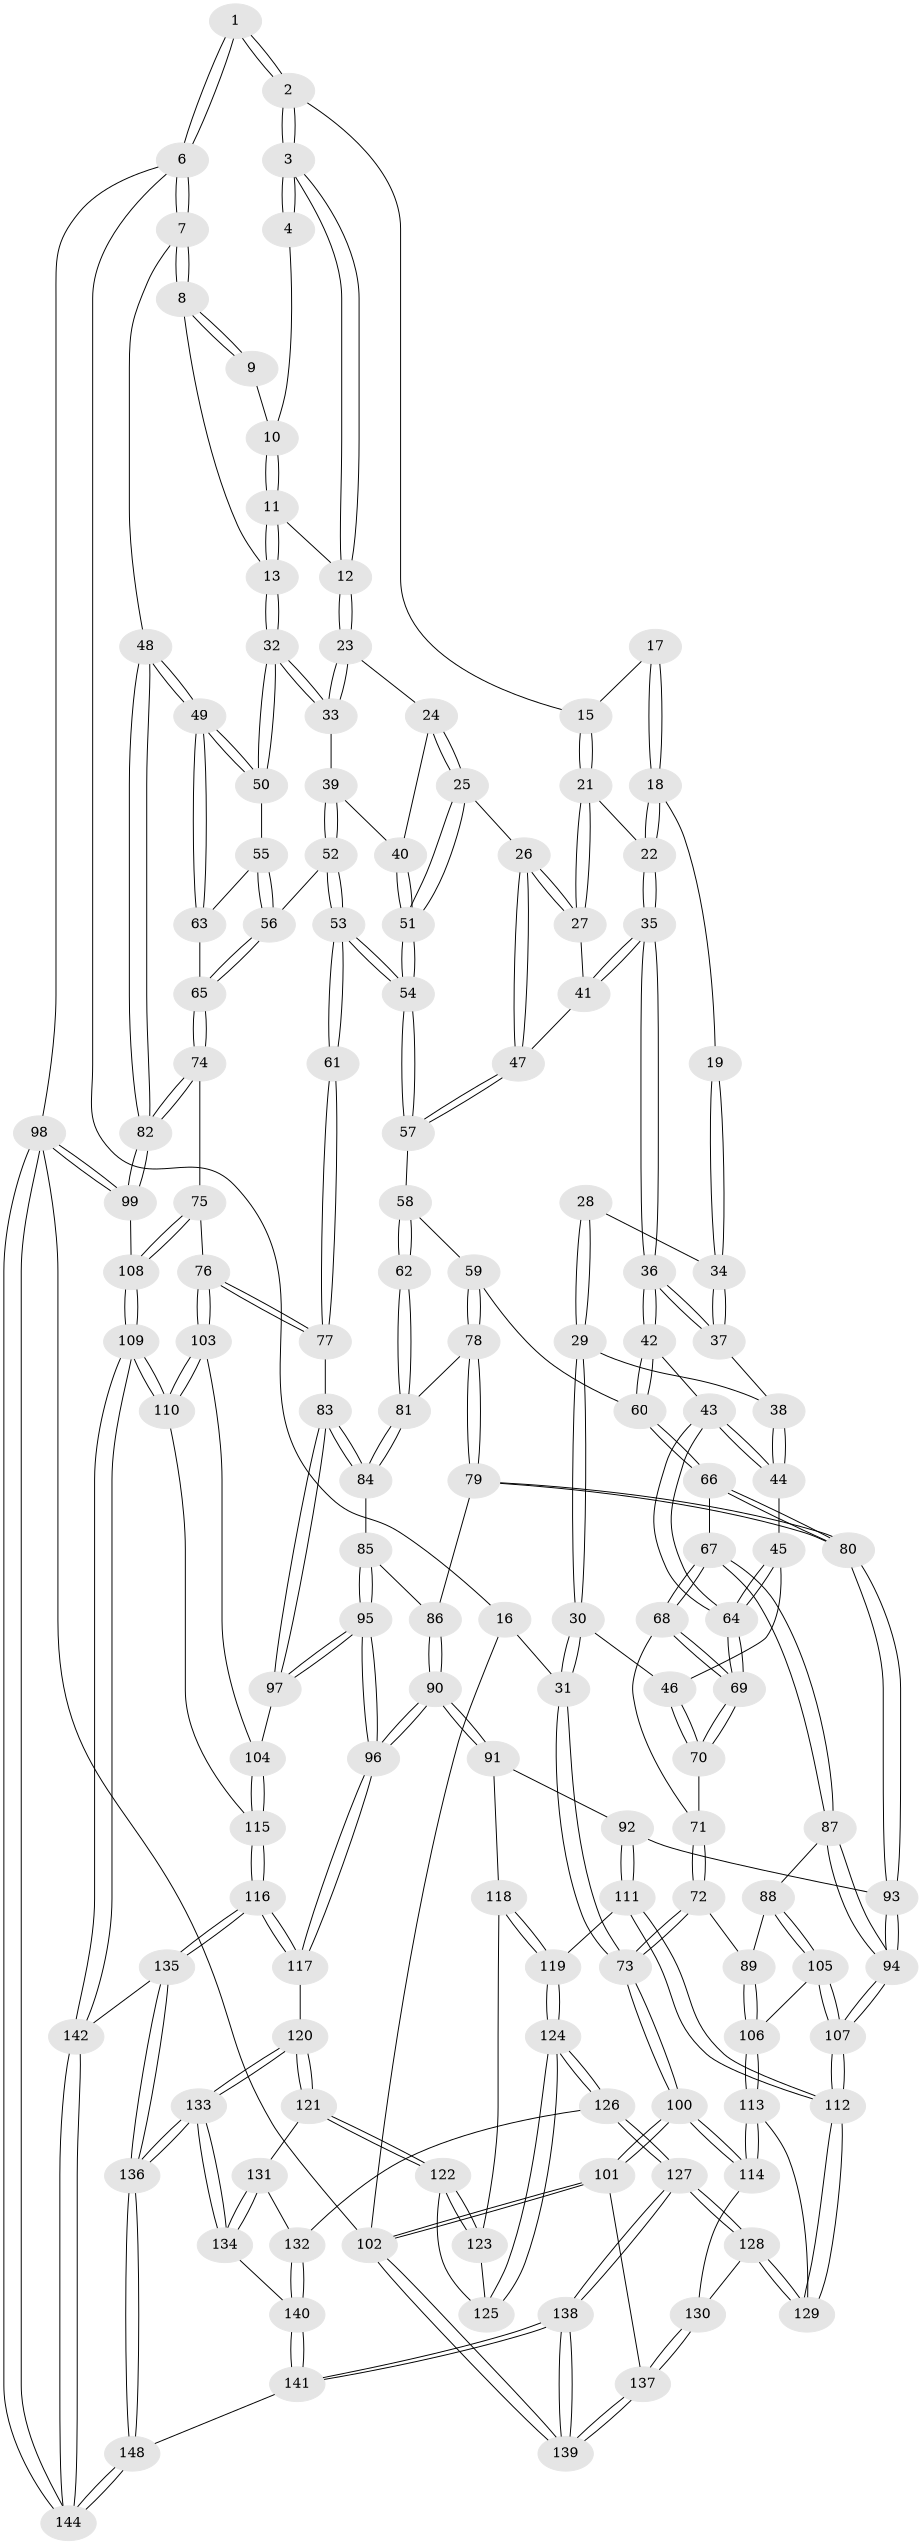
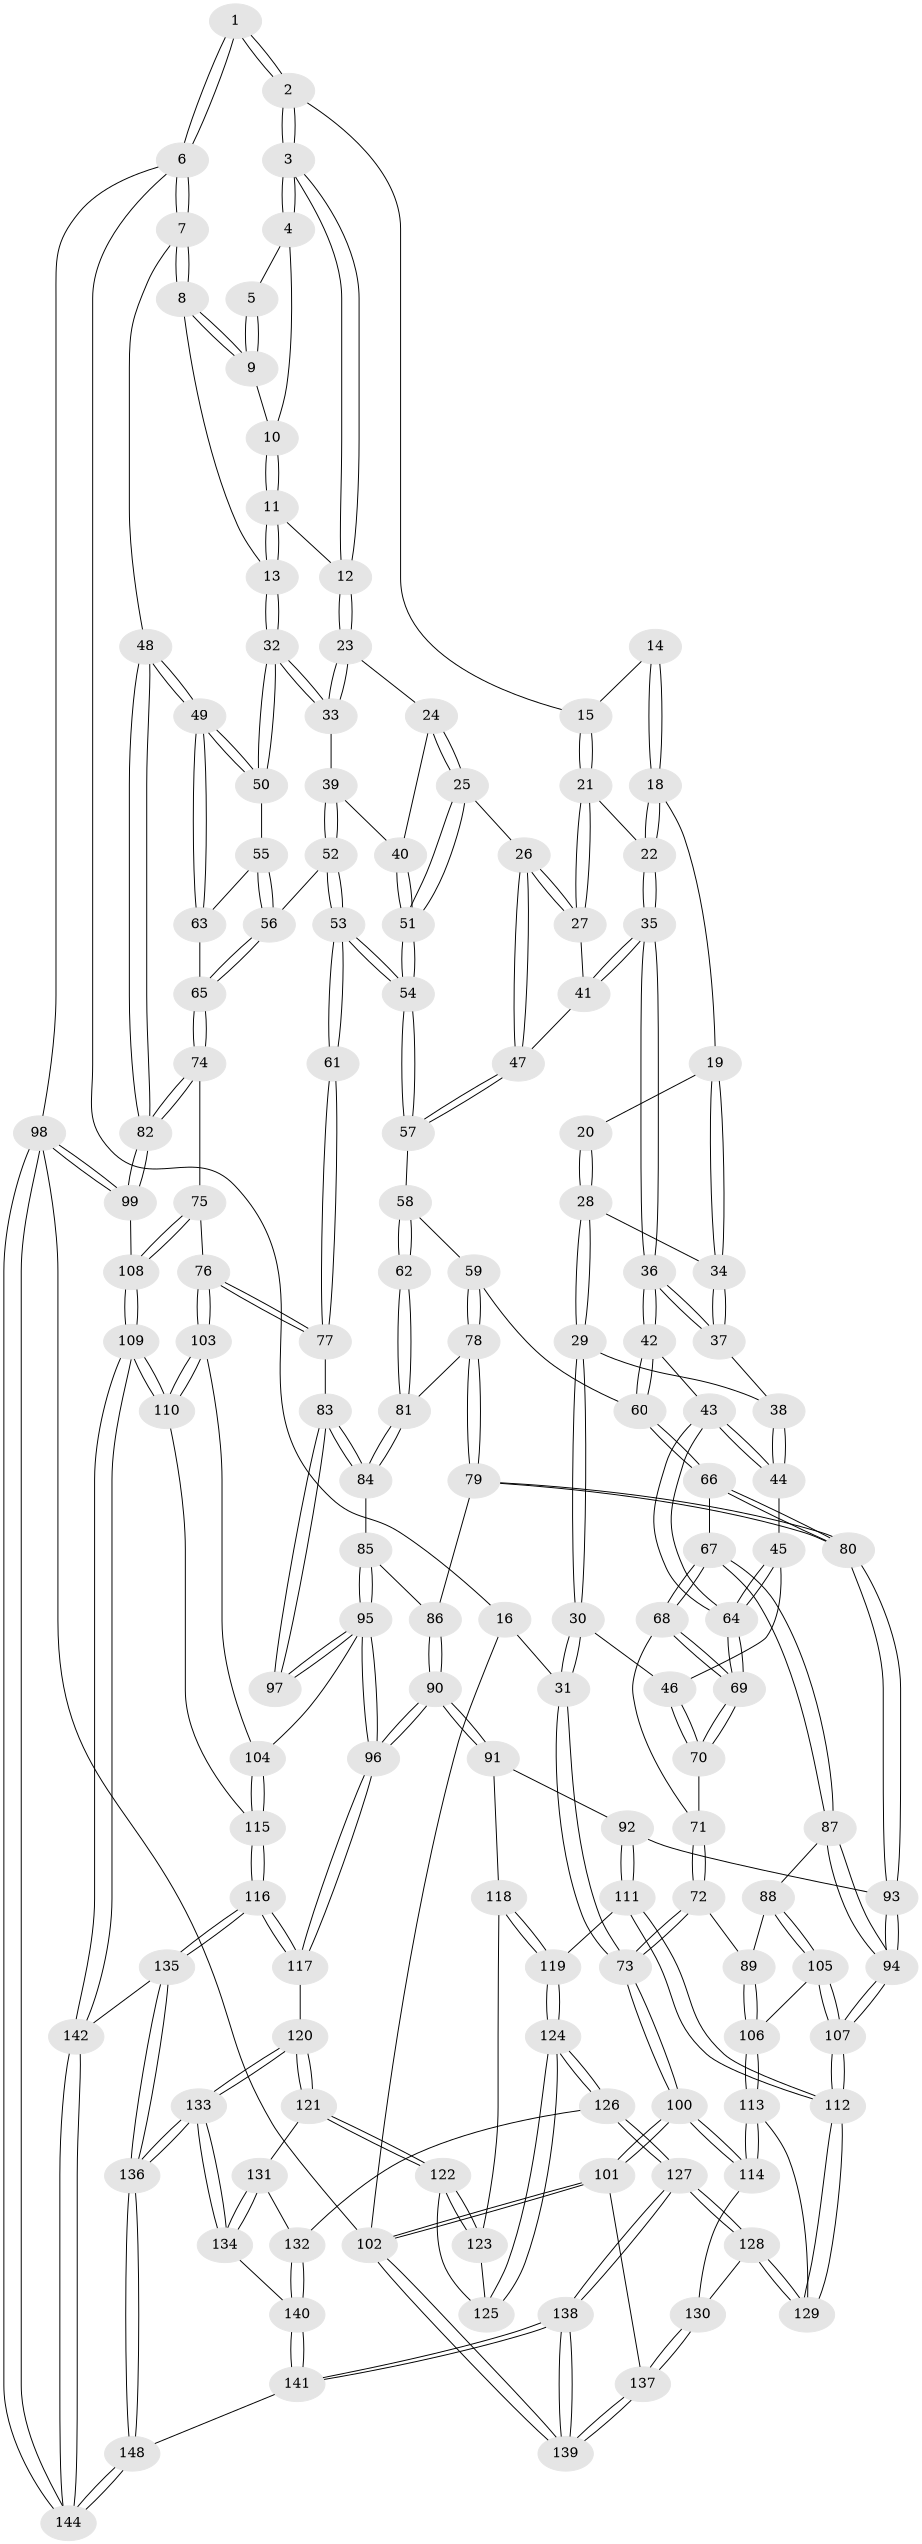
node "5": added
node "17": label "17" -> "14"
node "20": added
edge "97" -- "104": now "95" -- "104"
